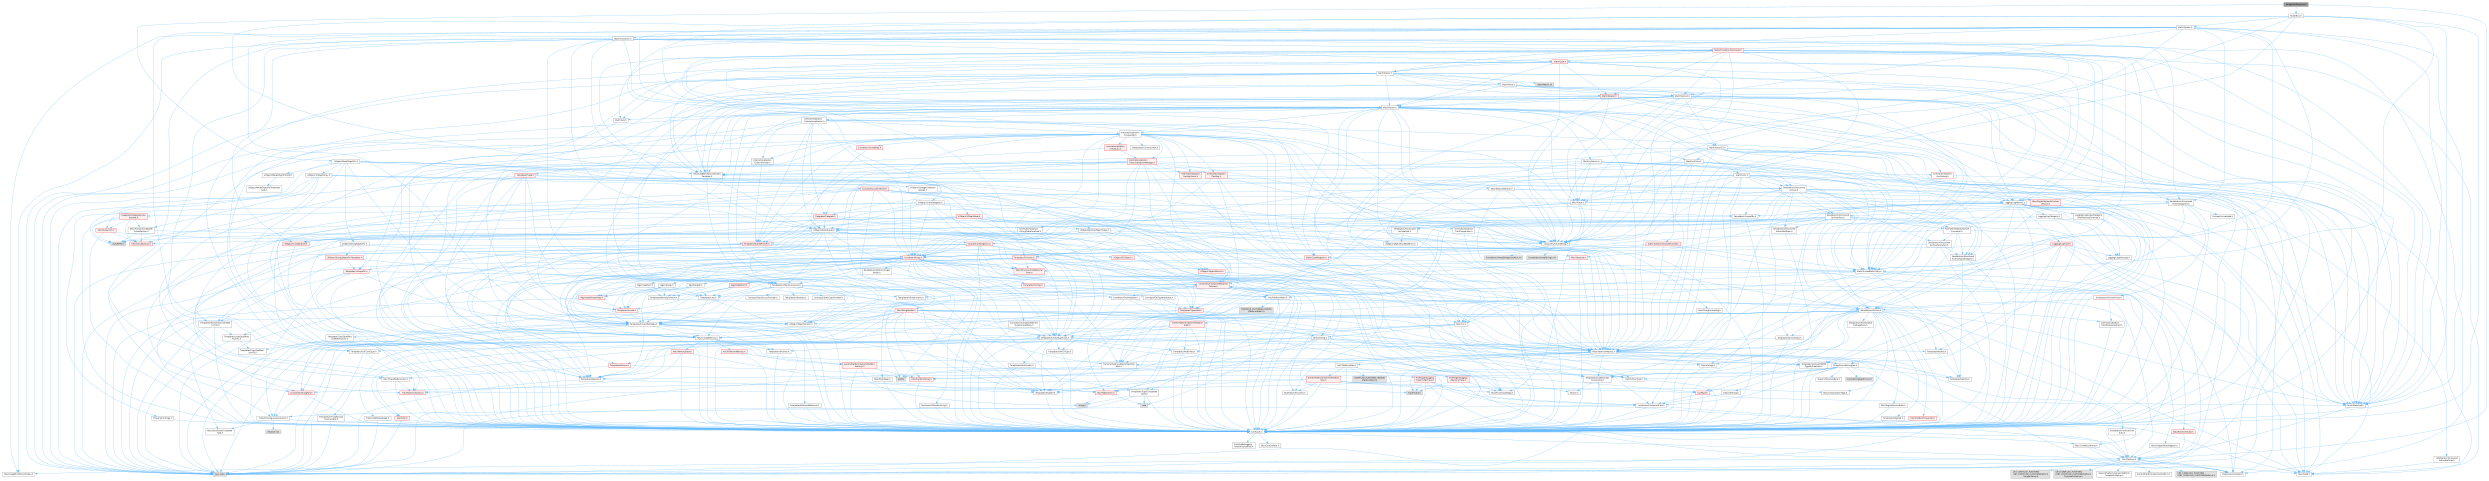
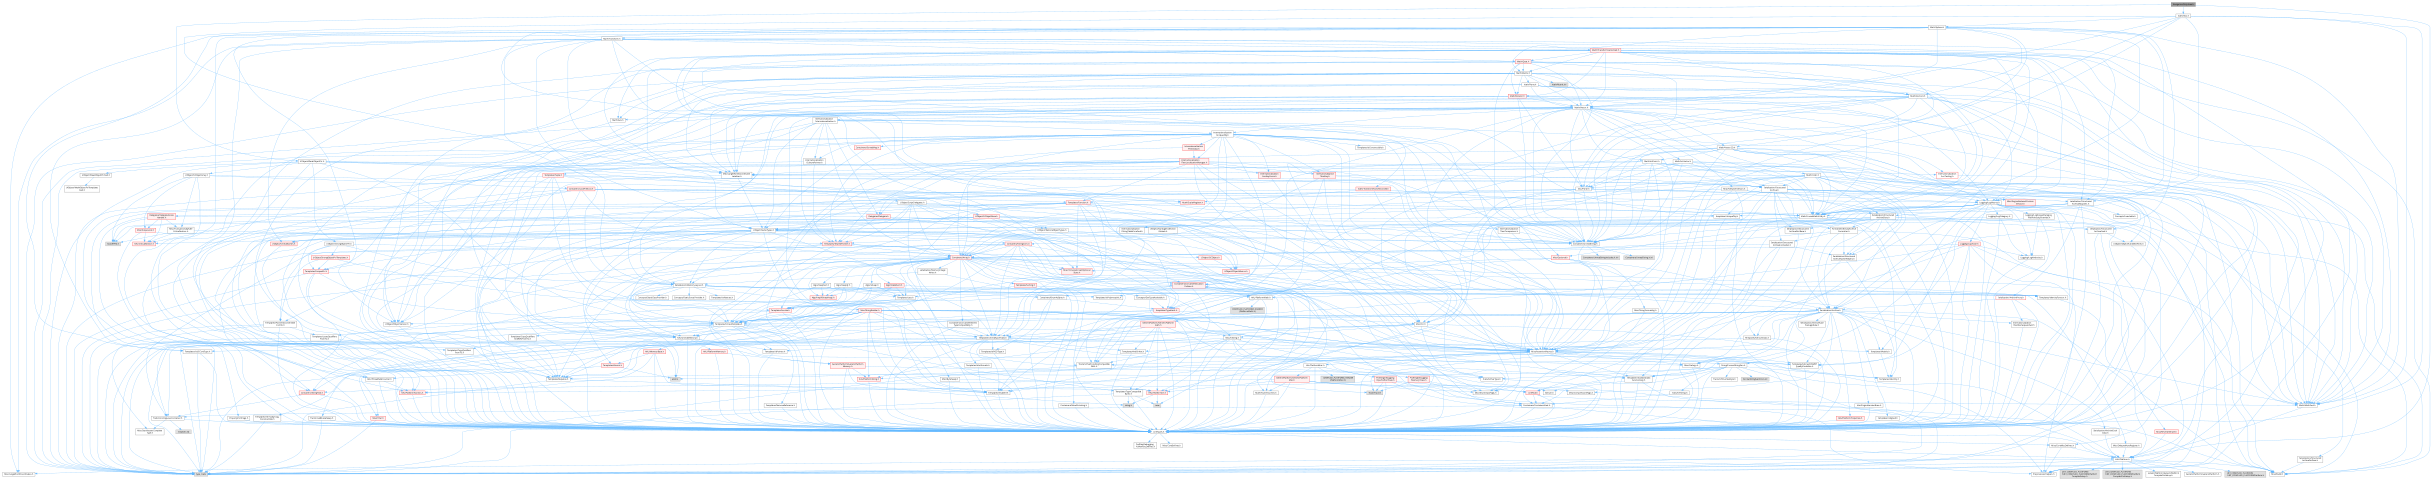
edge "UObject/UObjectArray.h" -> "UObject/GarbageCollection Globals.h": now "Delegates/DelegateAccess Handler.h" -> "UObject/GarbageCollection Globals.h"
edge "Math/TransformNonVectorized.h" -> "Misc/CoreMiscDefines.h": now "UObject/ObjectHandleDefines.h" -> "Misc/CoreMiscDefines.h"
